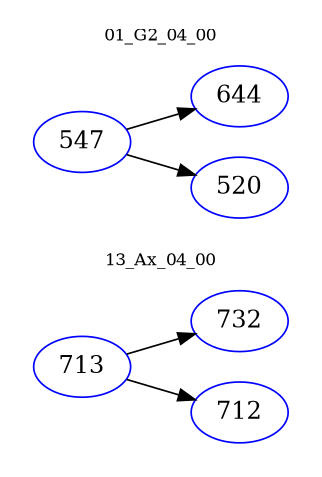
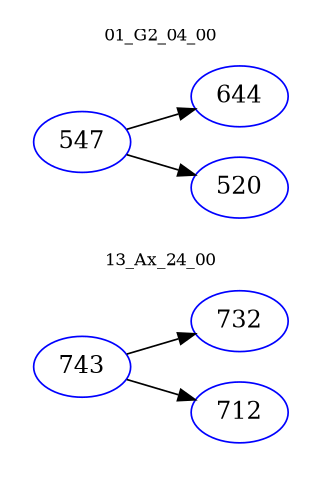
cluster "13_Ax_04_00": label "13_Ax_04_00" -> "13_Ax_24_00"
node "713": label "713" -> "743"
